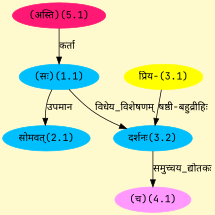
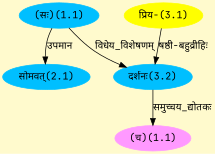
node "(अस्ति)(5.1)": removed
node "(च)(4.1)": label "(च)(4.1)" -> "(च)(1.1)"
